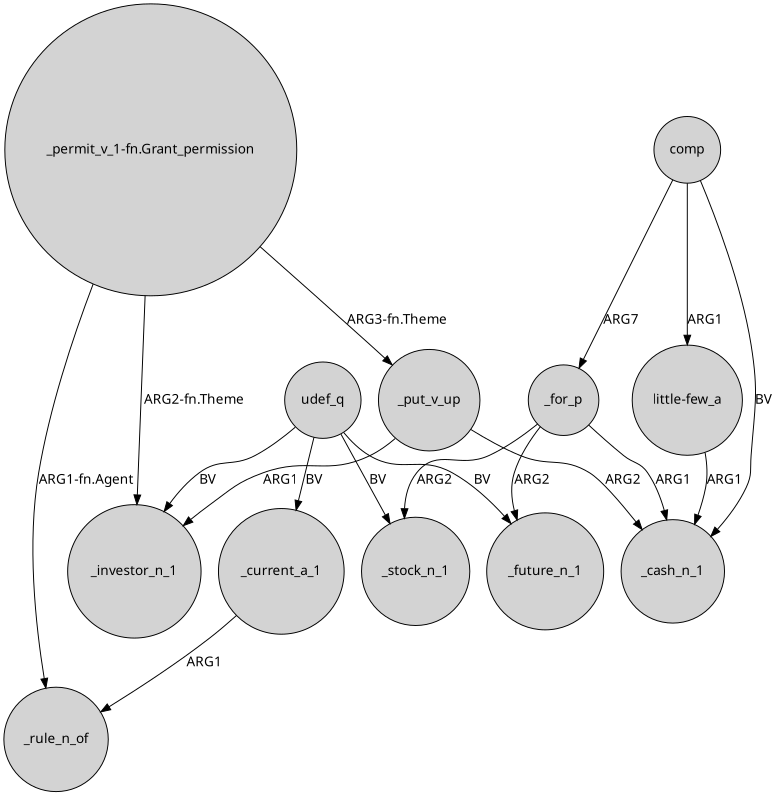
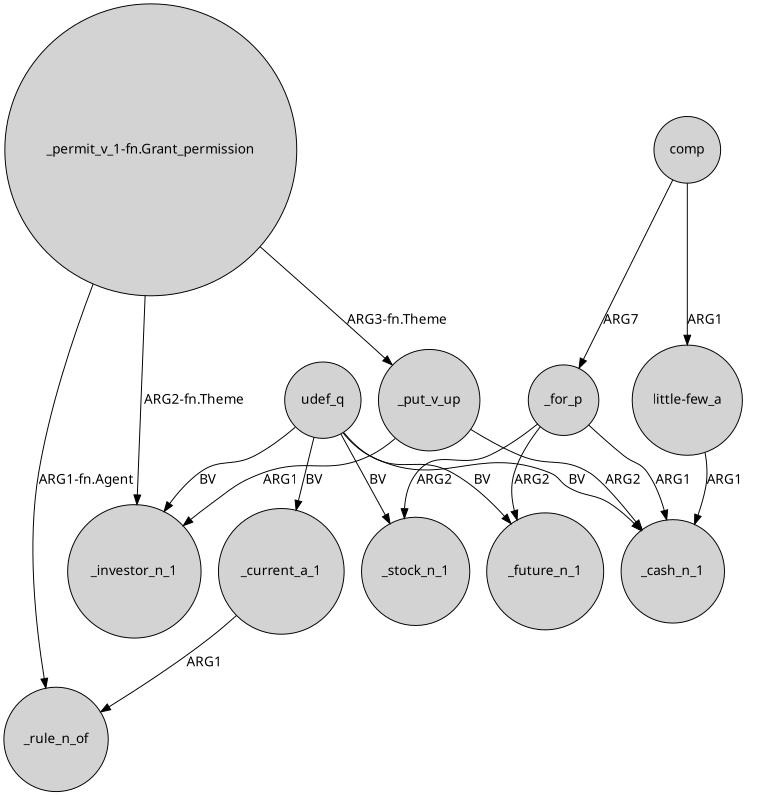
edge "comp" -> "_cash_n_1": now "udef_q" -> "_cash_n_1"
